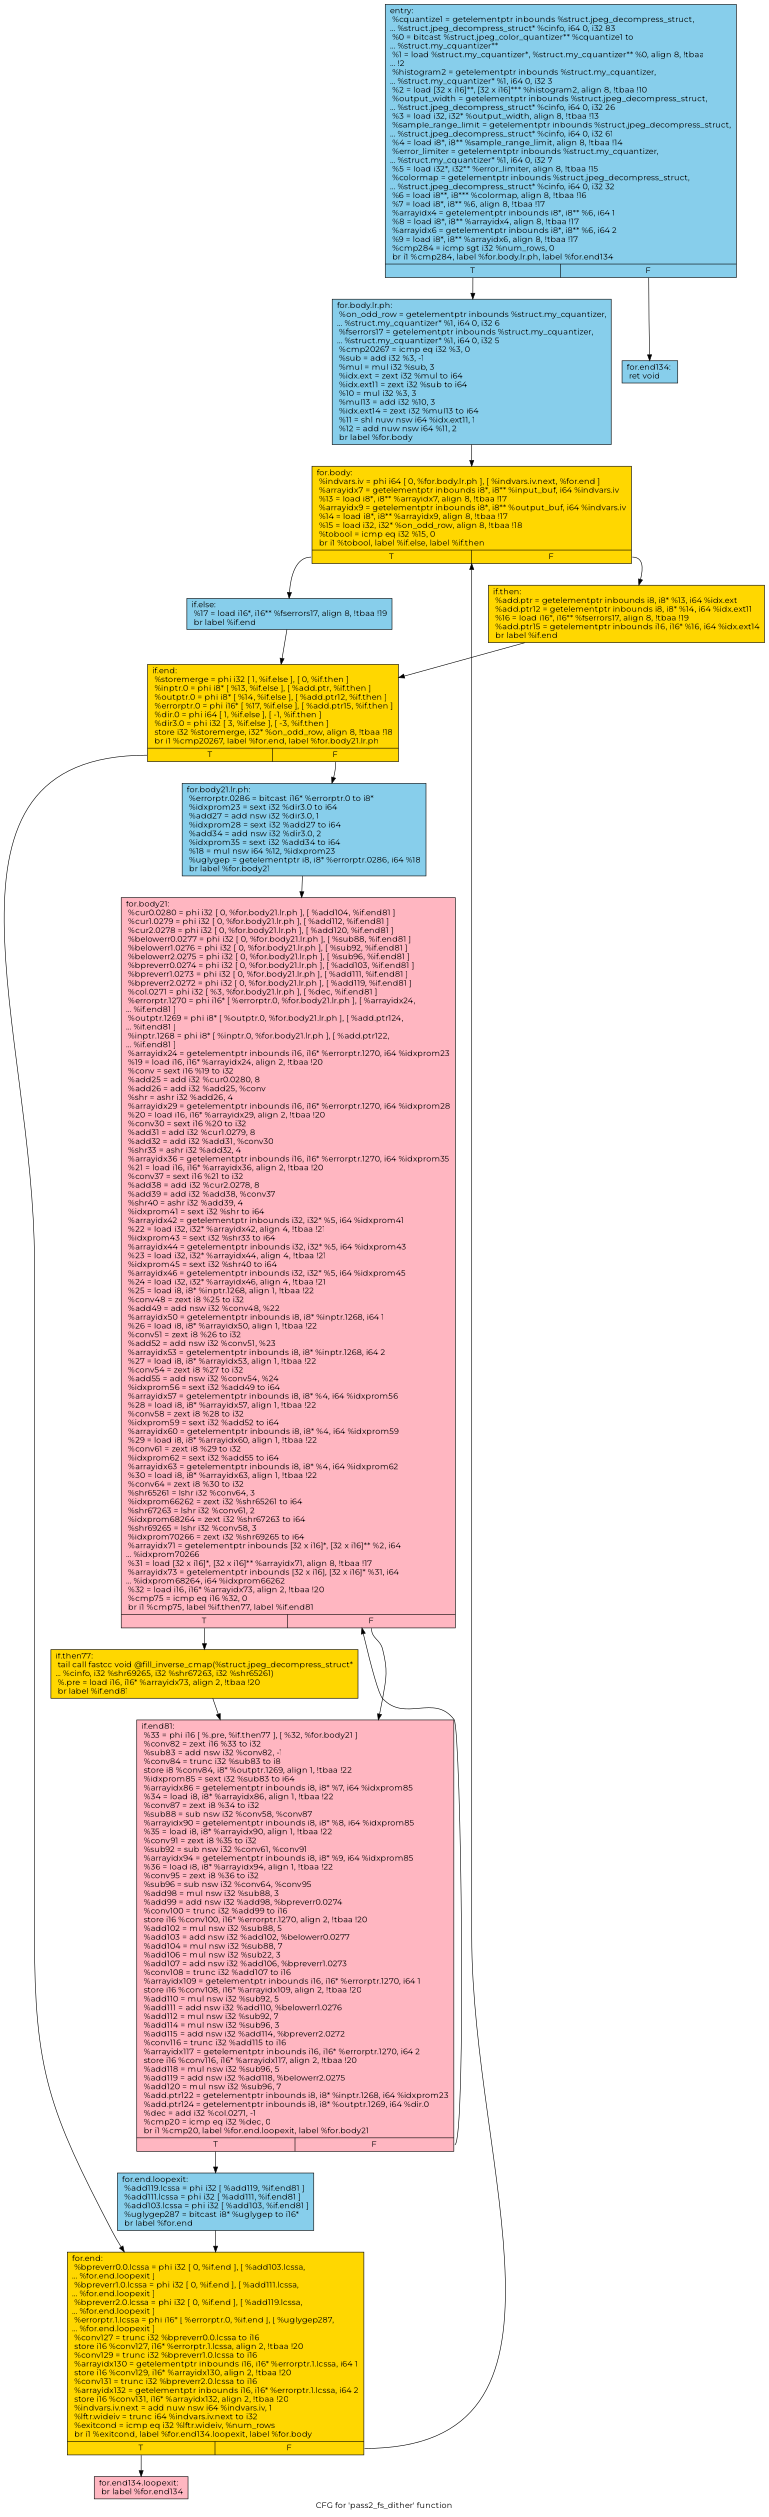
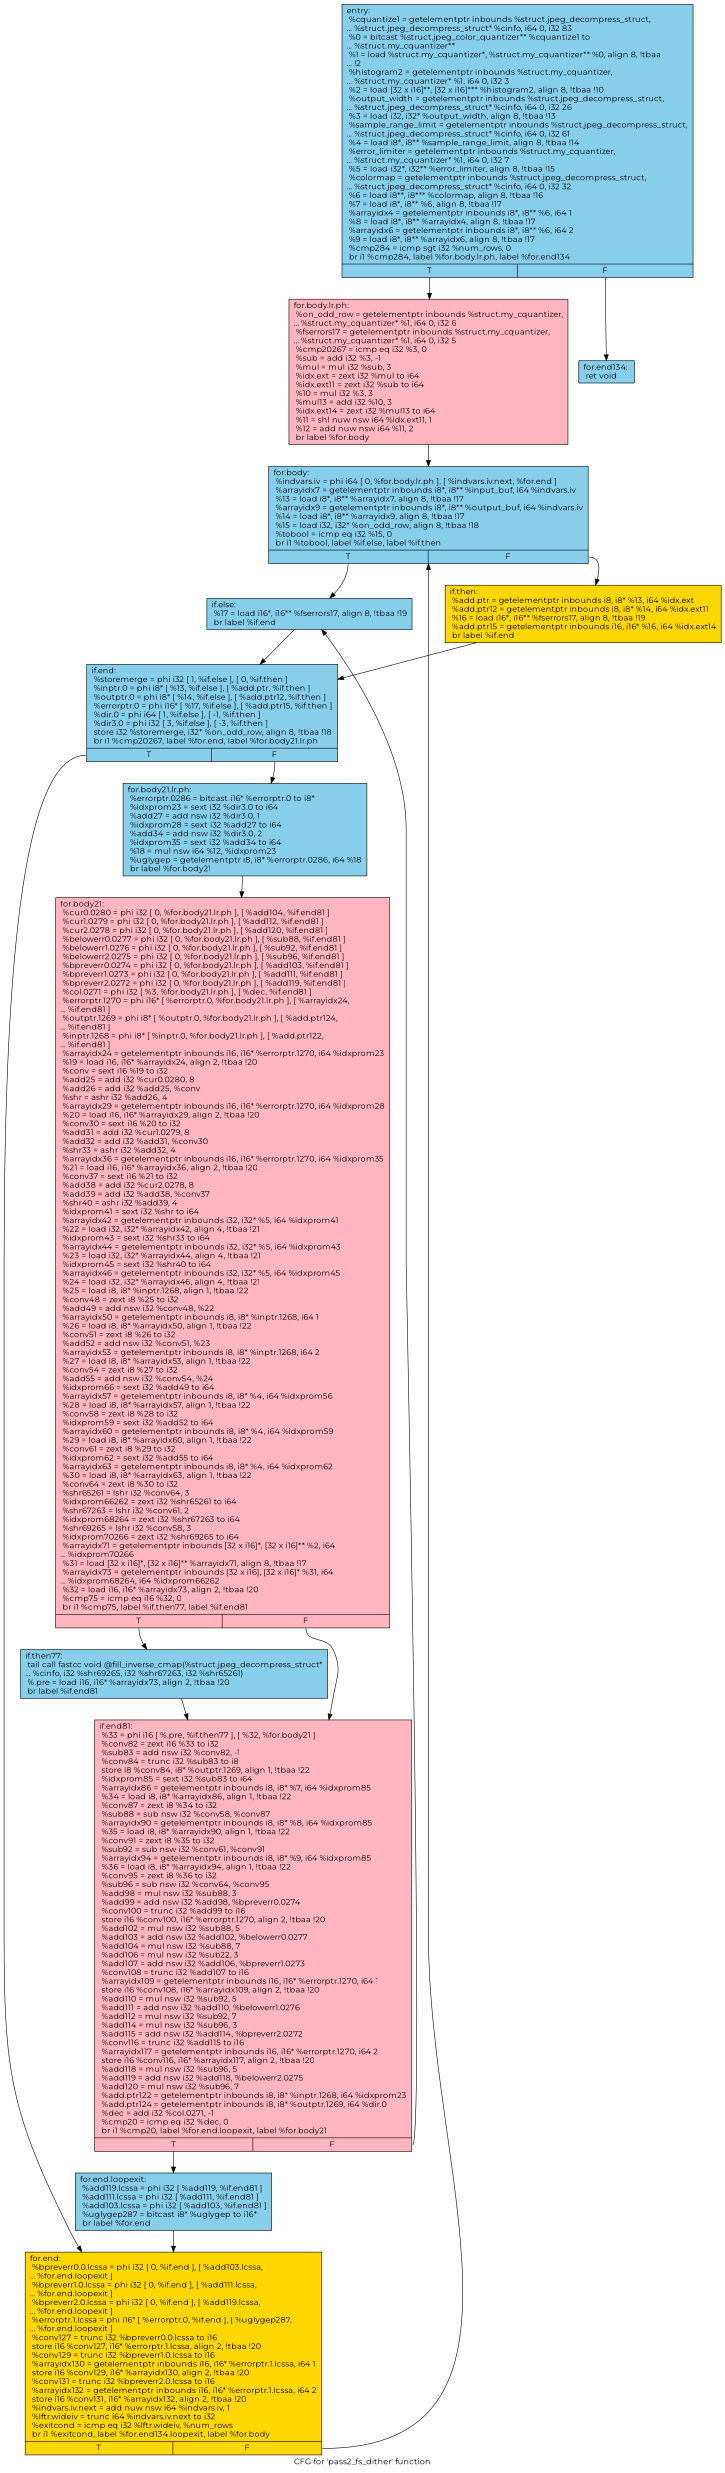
node "for.body.lr.ph:": fillcolor skyblue -> lightpink
node "for.body:": fillcolor gold -> skyblue
node "if.end:": fillcolor gold -> skyblue
node "for.body21:": text "%idxprom56 = sext i32 %add49 to i64" -> "%idxprom66 = sext i32 %add49 to i64"
node "if.then77:": fillcolor gold -> skyblue
edge "if.end81:" -> "for.body21:": now "if.end81:" -> "if.else:"
node "for.end134.loopexit:": removed
